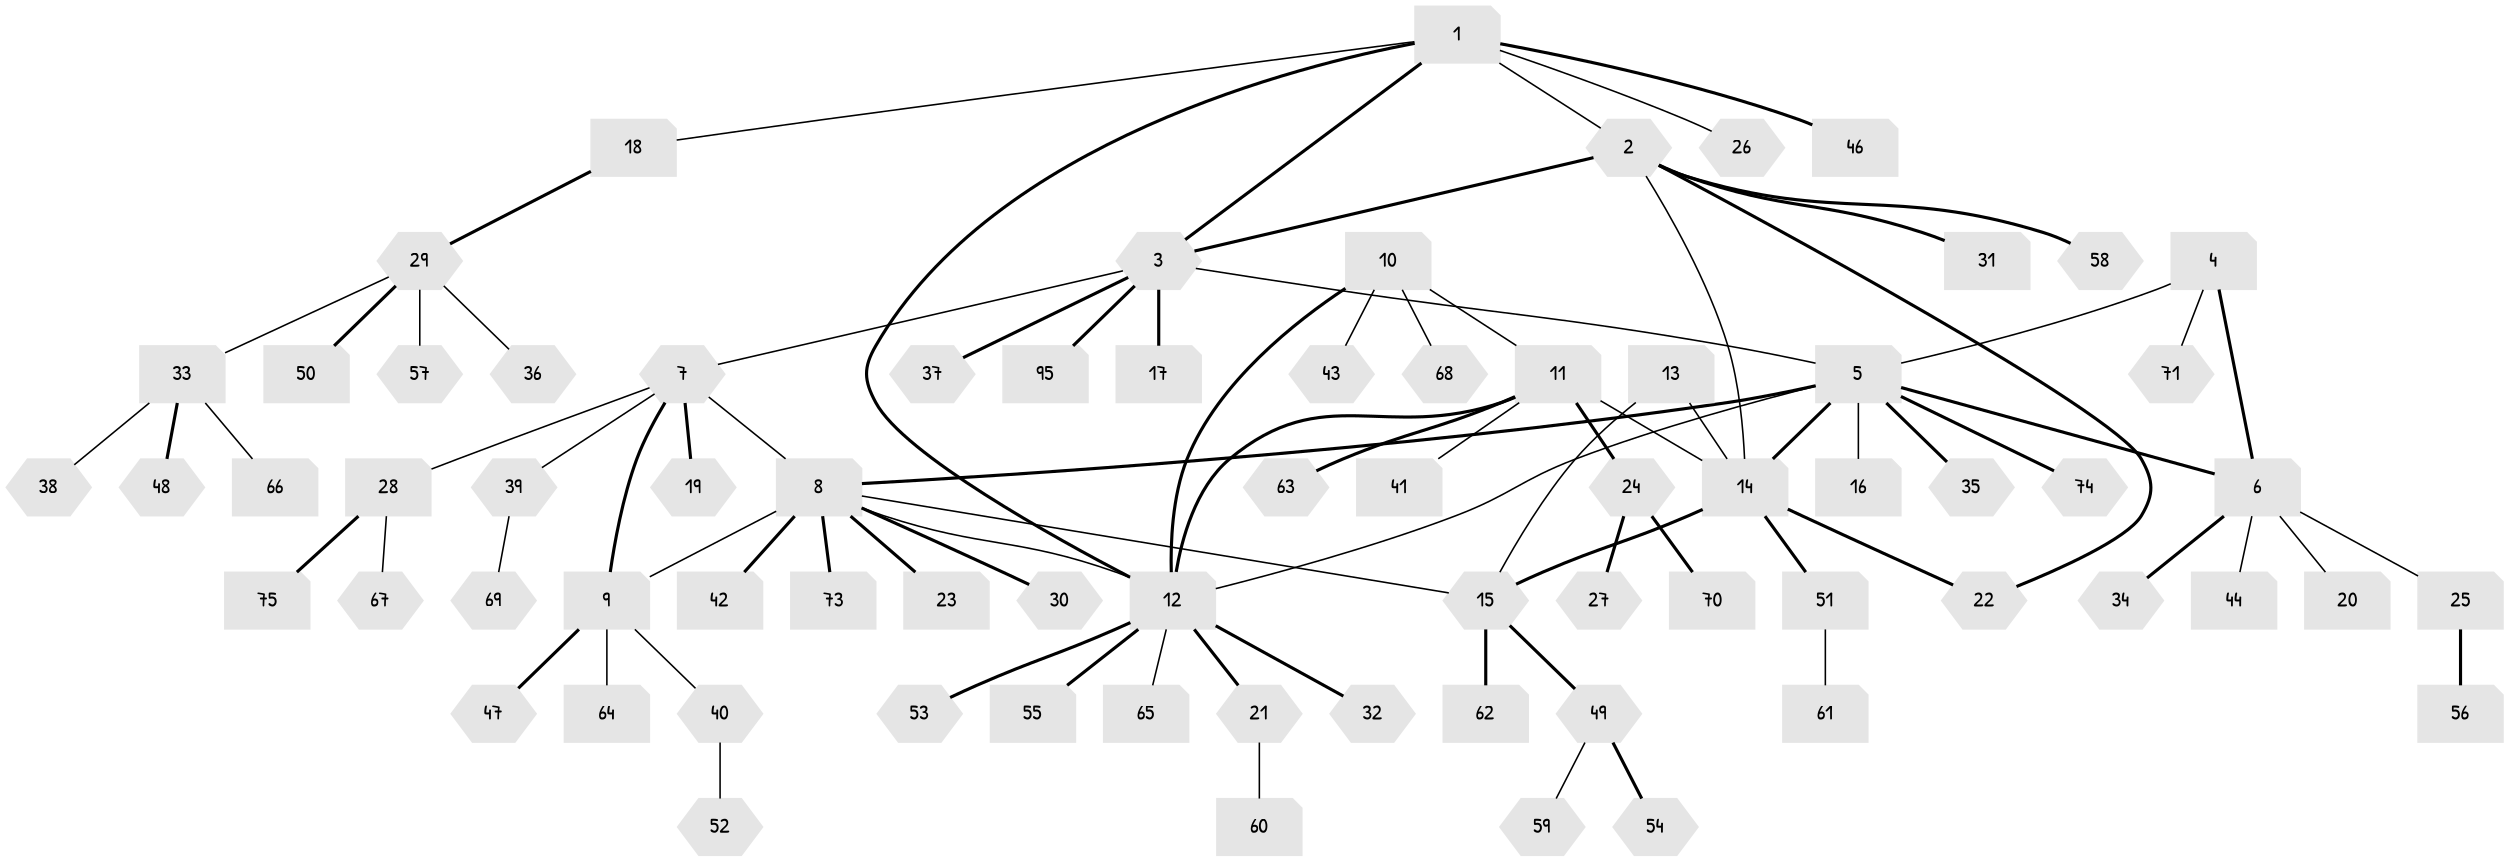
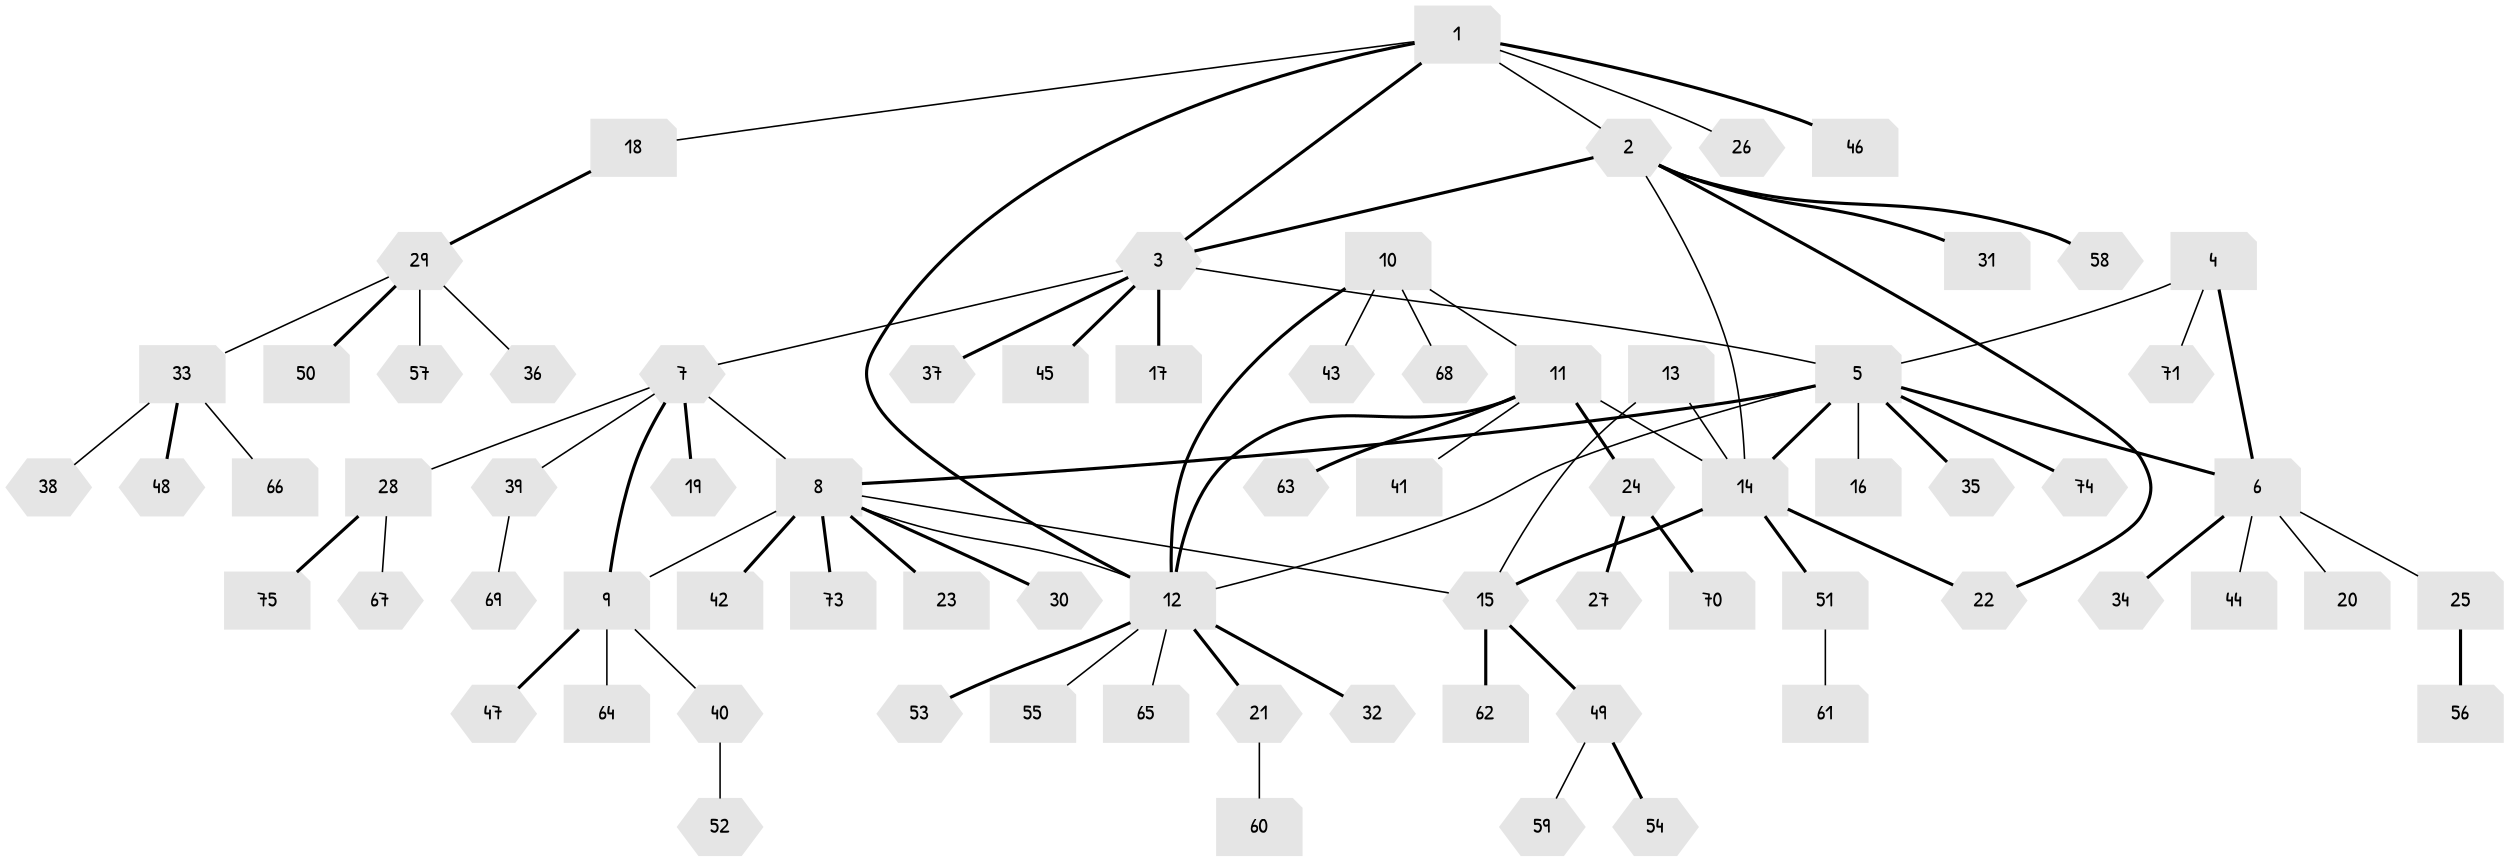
node "95": label "95" -> "45"
edge "12" -- "55": style bold -> solid
